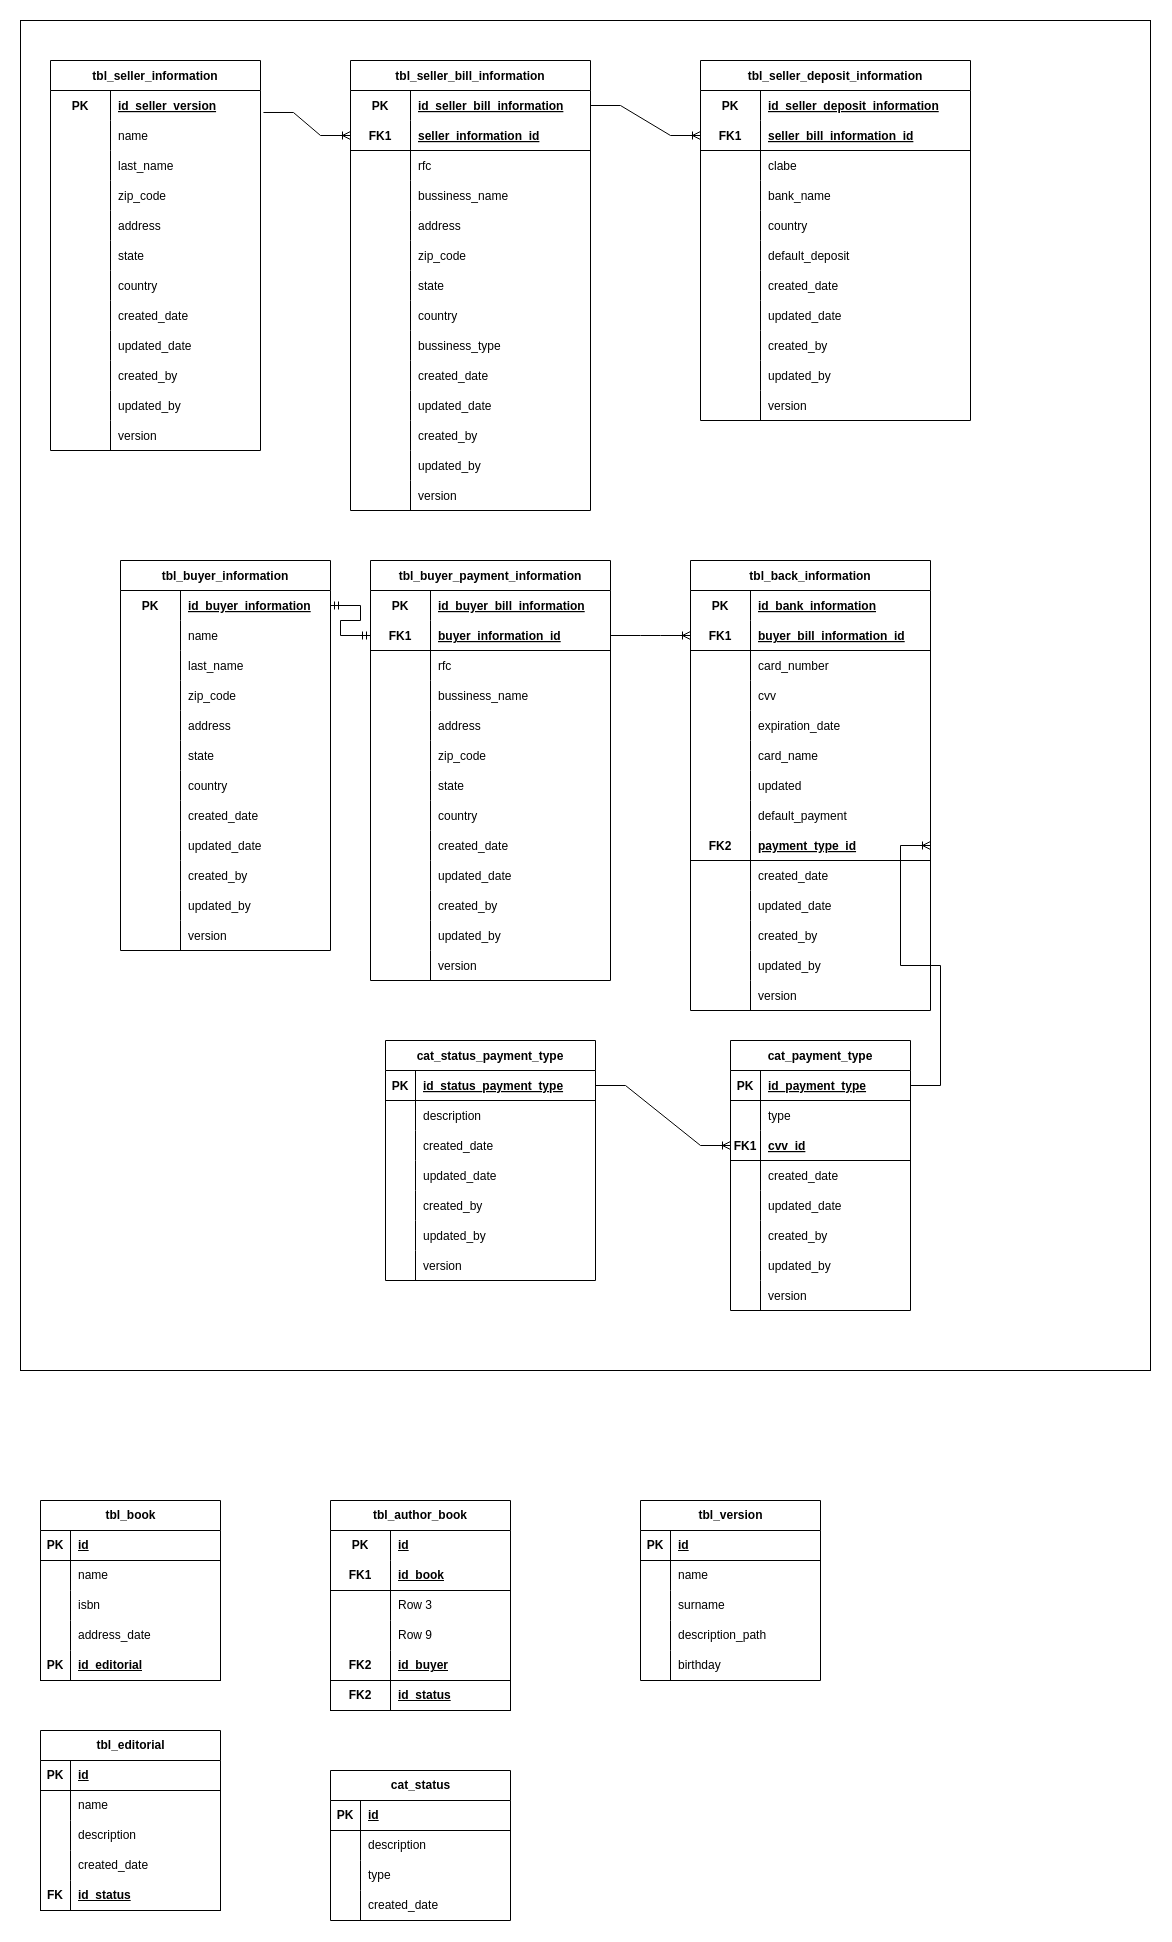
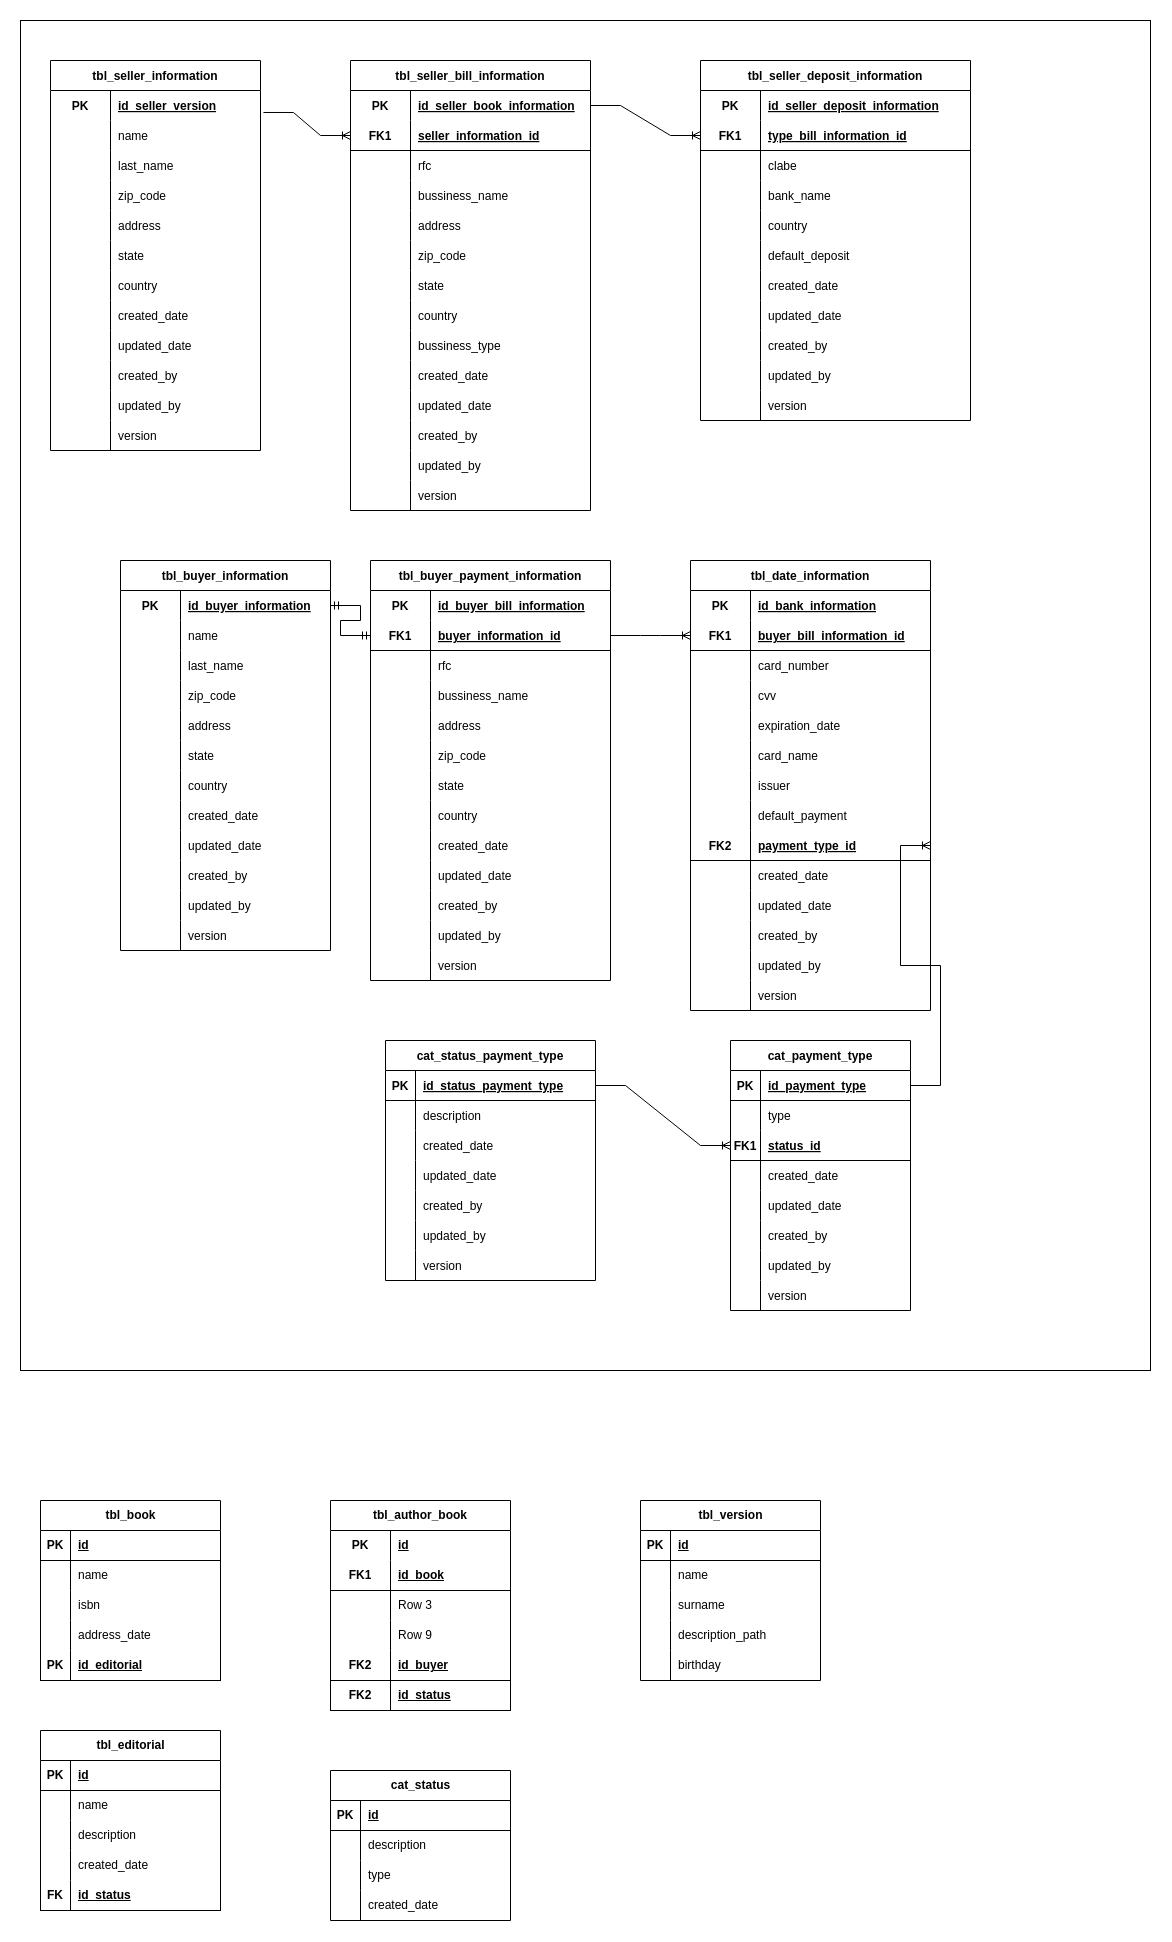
node "id_seller_bill_information": label "id_seller_bill_information" -> "id_seller_book_information"
node "seller_bill_information_id": label "seller_bill_information_id" -> "type_bill_information_id"
node "tbl_back_information": label "tbl_back_information" -> "tbl_date_information"
node "updated": label "updated" -> "issuer"
node "cvv_id": label "cvv_id" -> "status_id"
